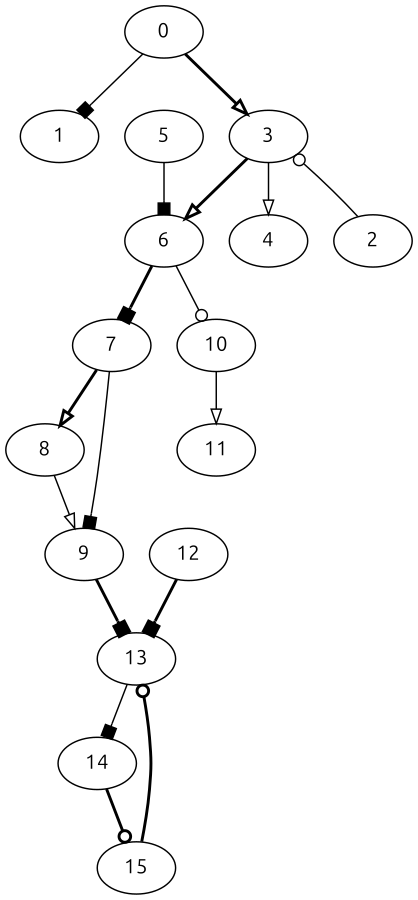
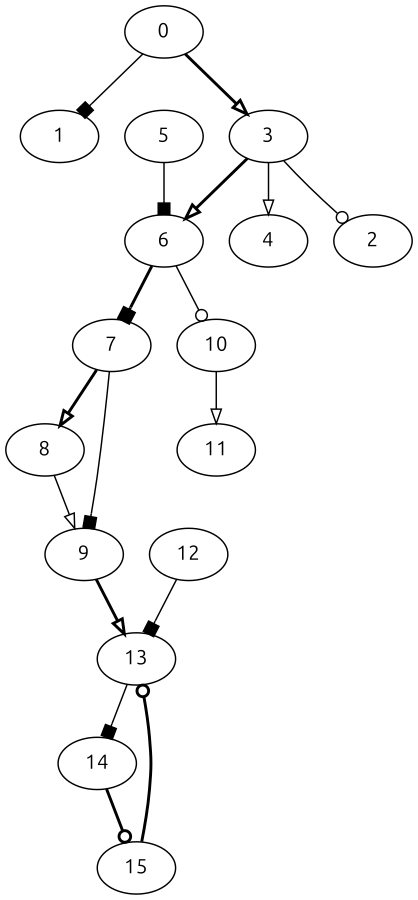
edge "2" -> "3": reversed
edge "9" -> "13": arrowhead box -> onormal
edge "12" -> "13": style bold -> solid
